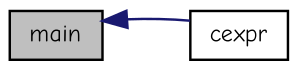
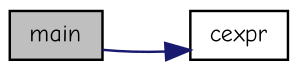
edge "cexpr" -> "main": reversed
